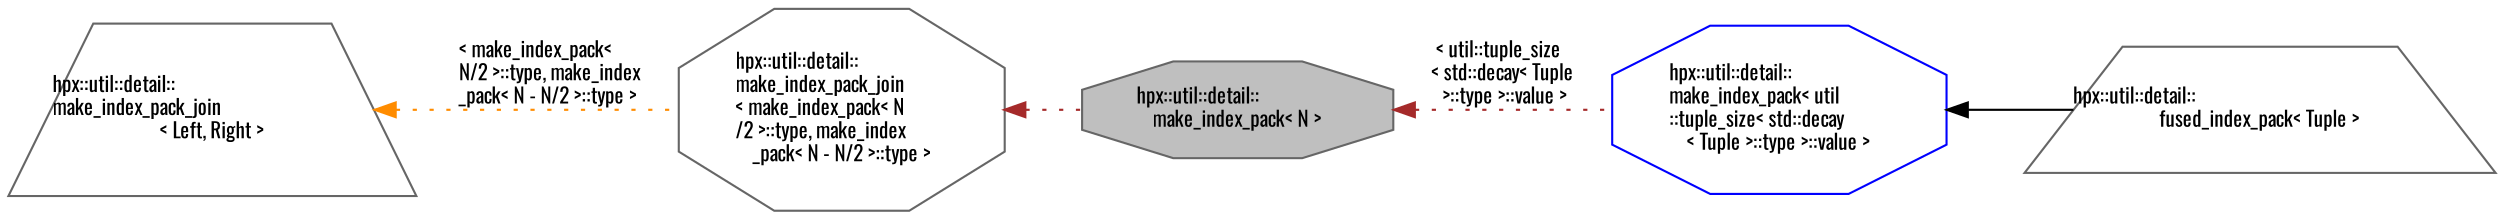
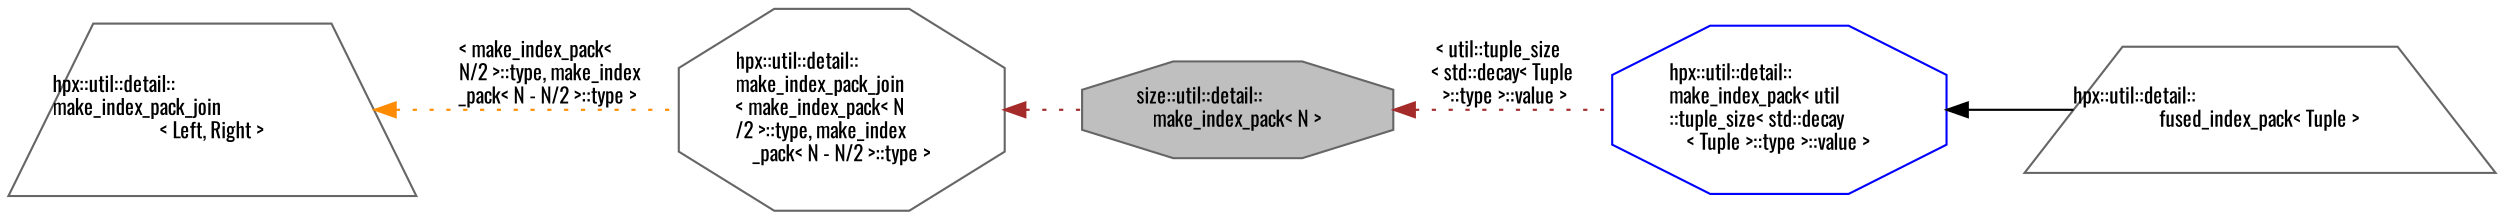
node "hpx::util::detail:: make_index_pack< N >": label "hpx::util::detail:: make_index_pack< N >" -> "size::util::detail:: make_index_pack< N >"
